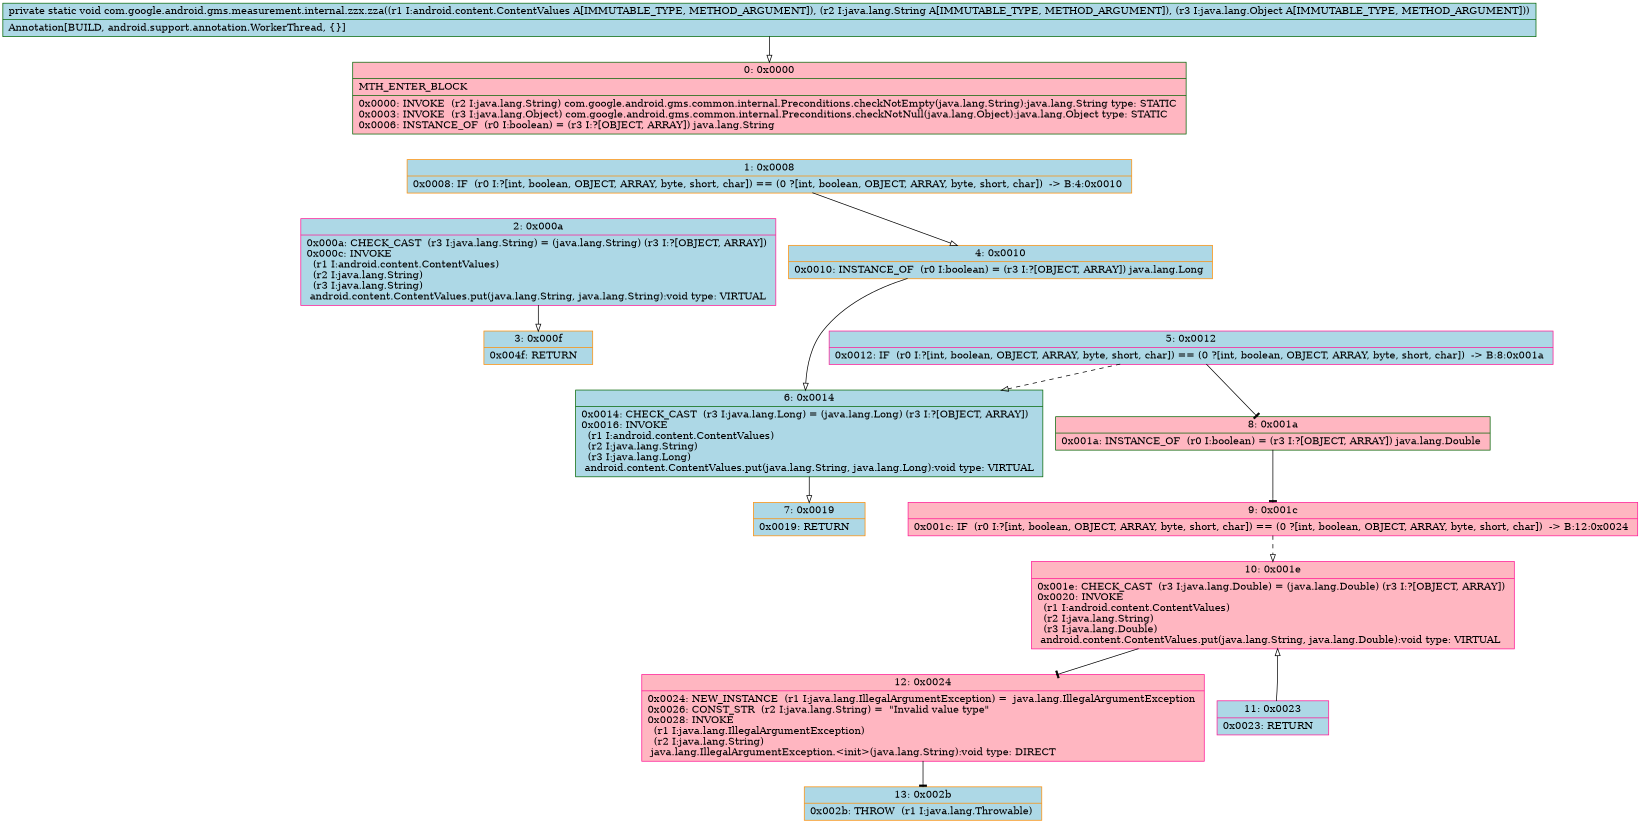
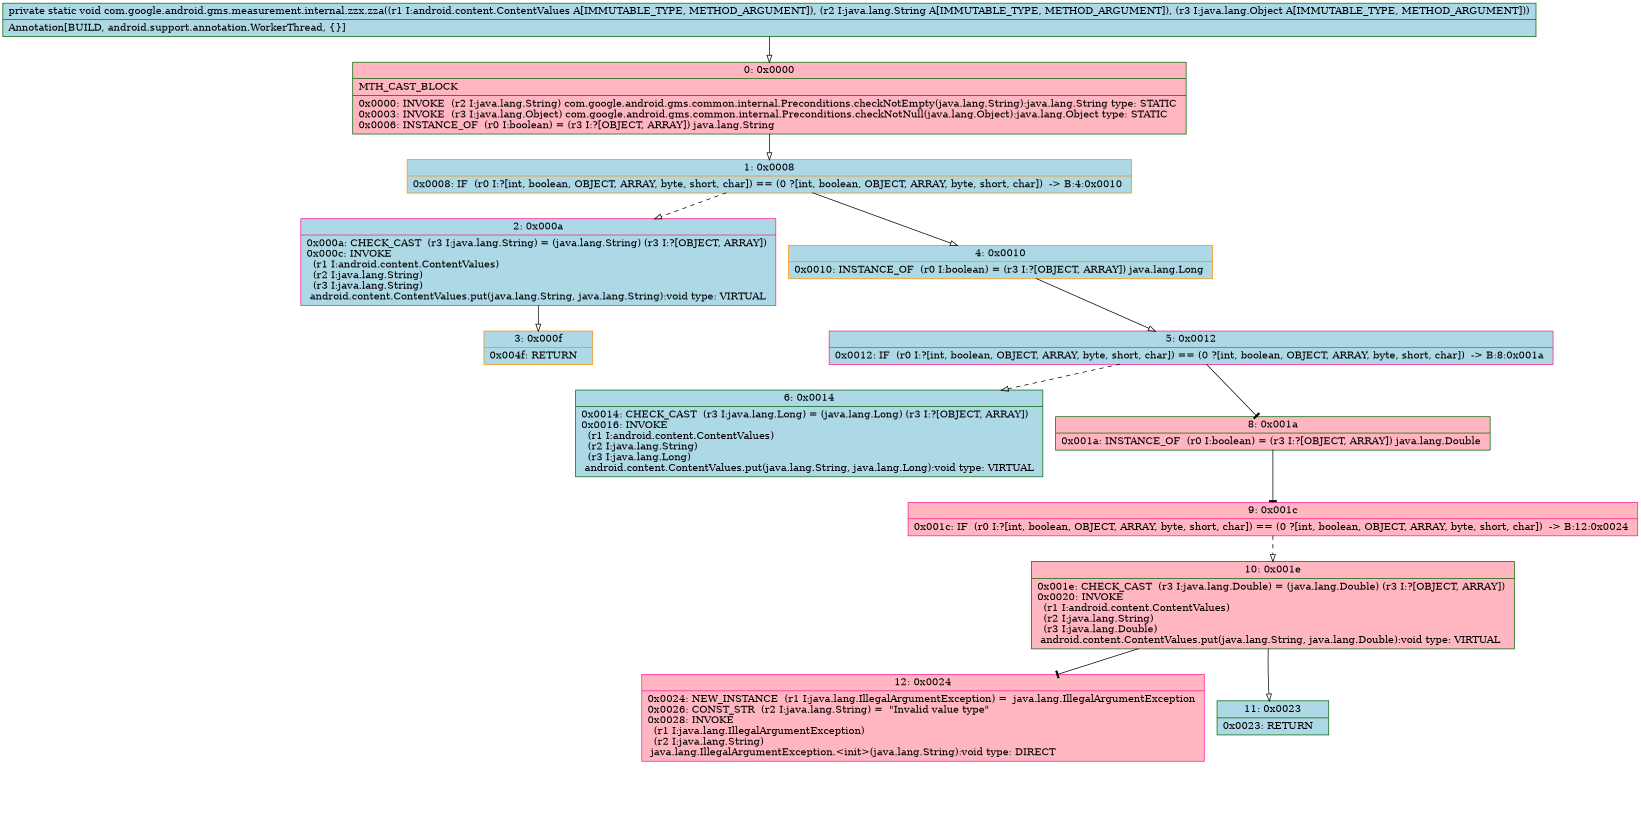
node "0: 0x0000": text "MTH_ENTER_BLOCK" -> "MTH_CAST_BLOCK"
edge "0: 0x0000" -> "1: 0x0008": added
edge "1: 0x0008" -> "2: 0x000a": added
edge "4: 0x0010" -> "6: 0x0014": now "4: 0x0010" -> "5: 0x0012"
node "7: 0x0019": removed
node "10: 0x001e": color deeppink -> darkgreen
edge "11: 0x0023" -> "10: 0x001e": reversed
node "11: 0x0023": color deeppink -> darkgreen
node "13: 0x002b": removed
